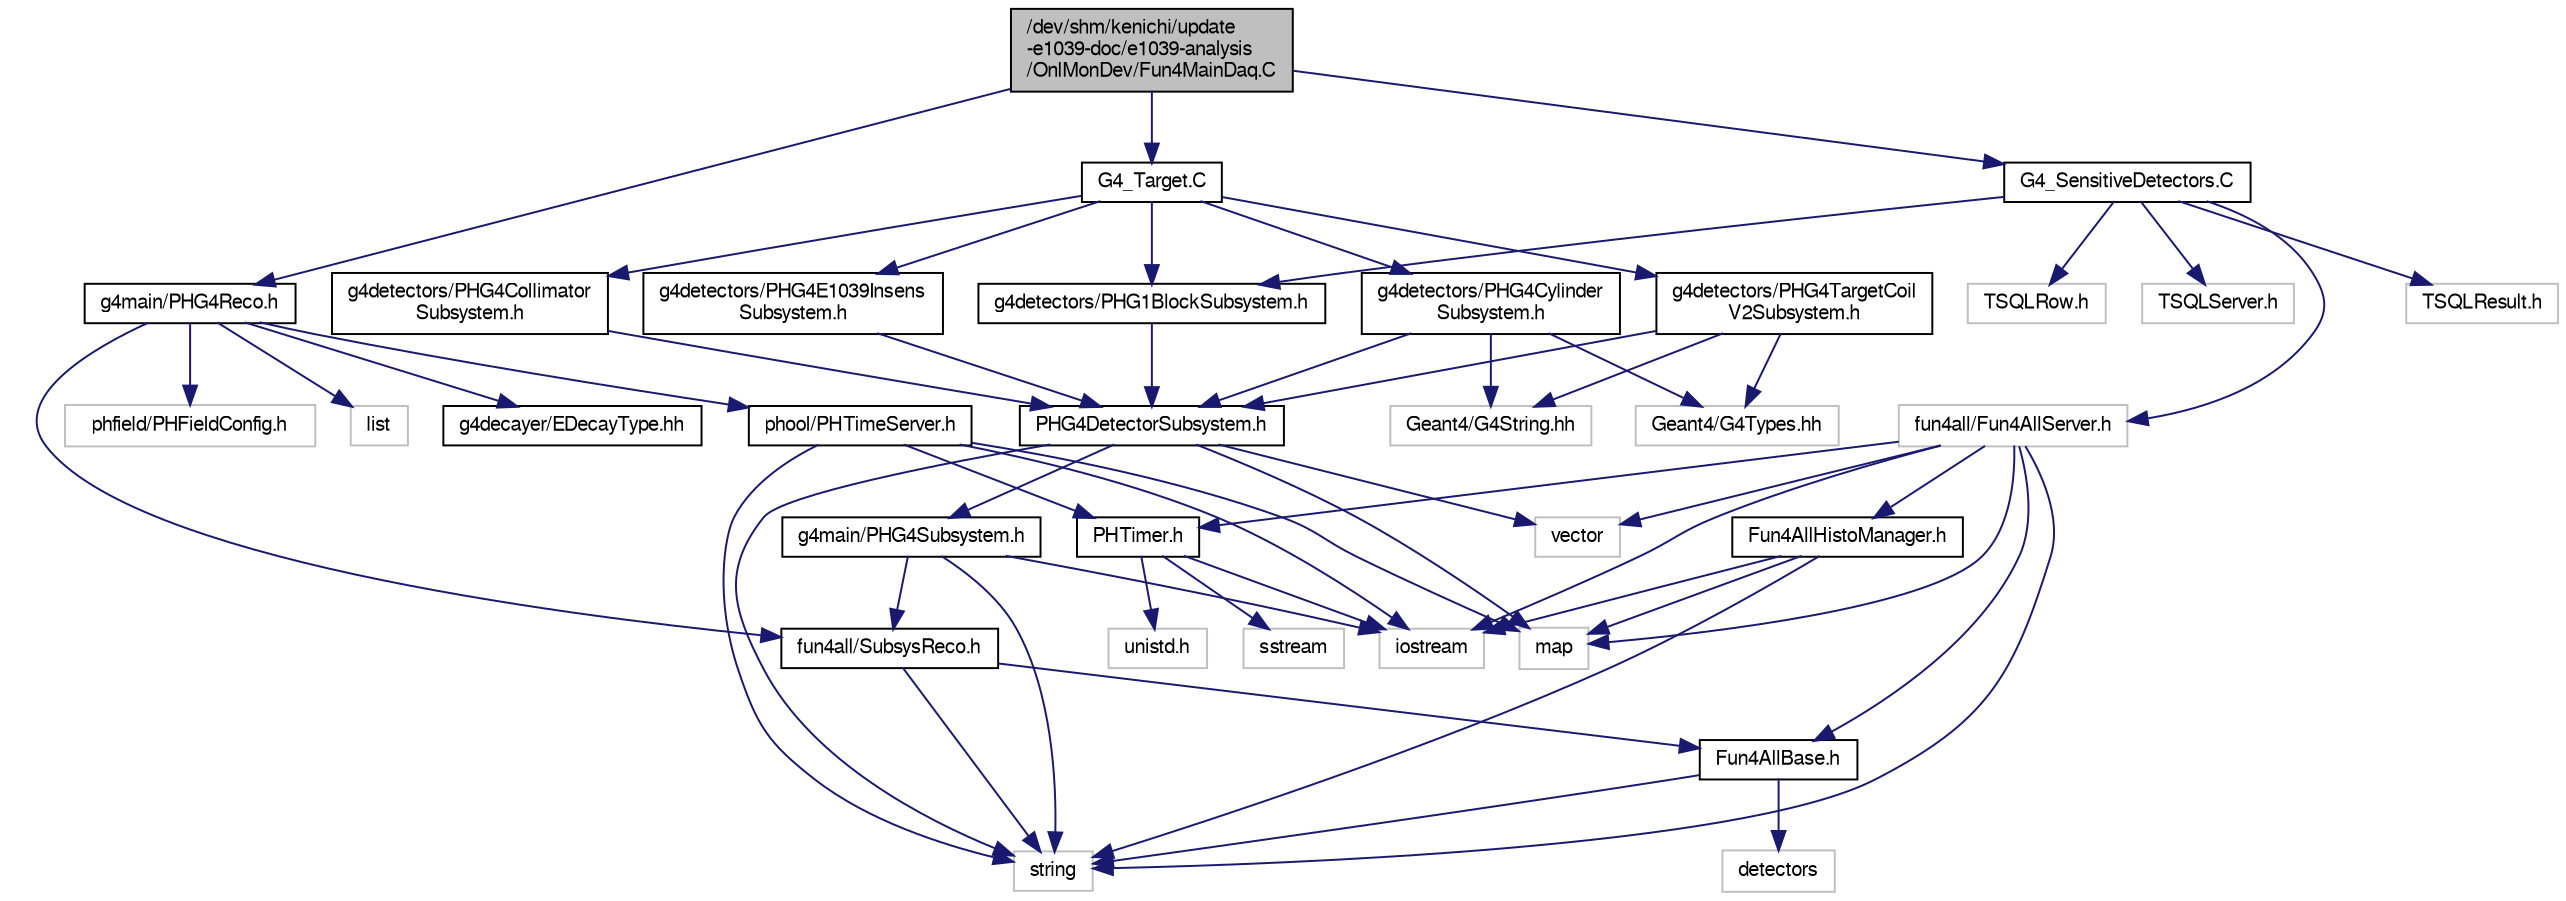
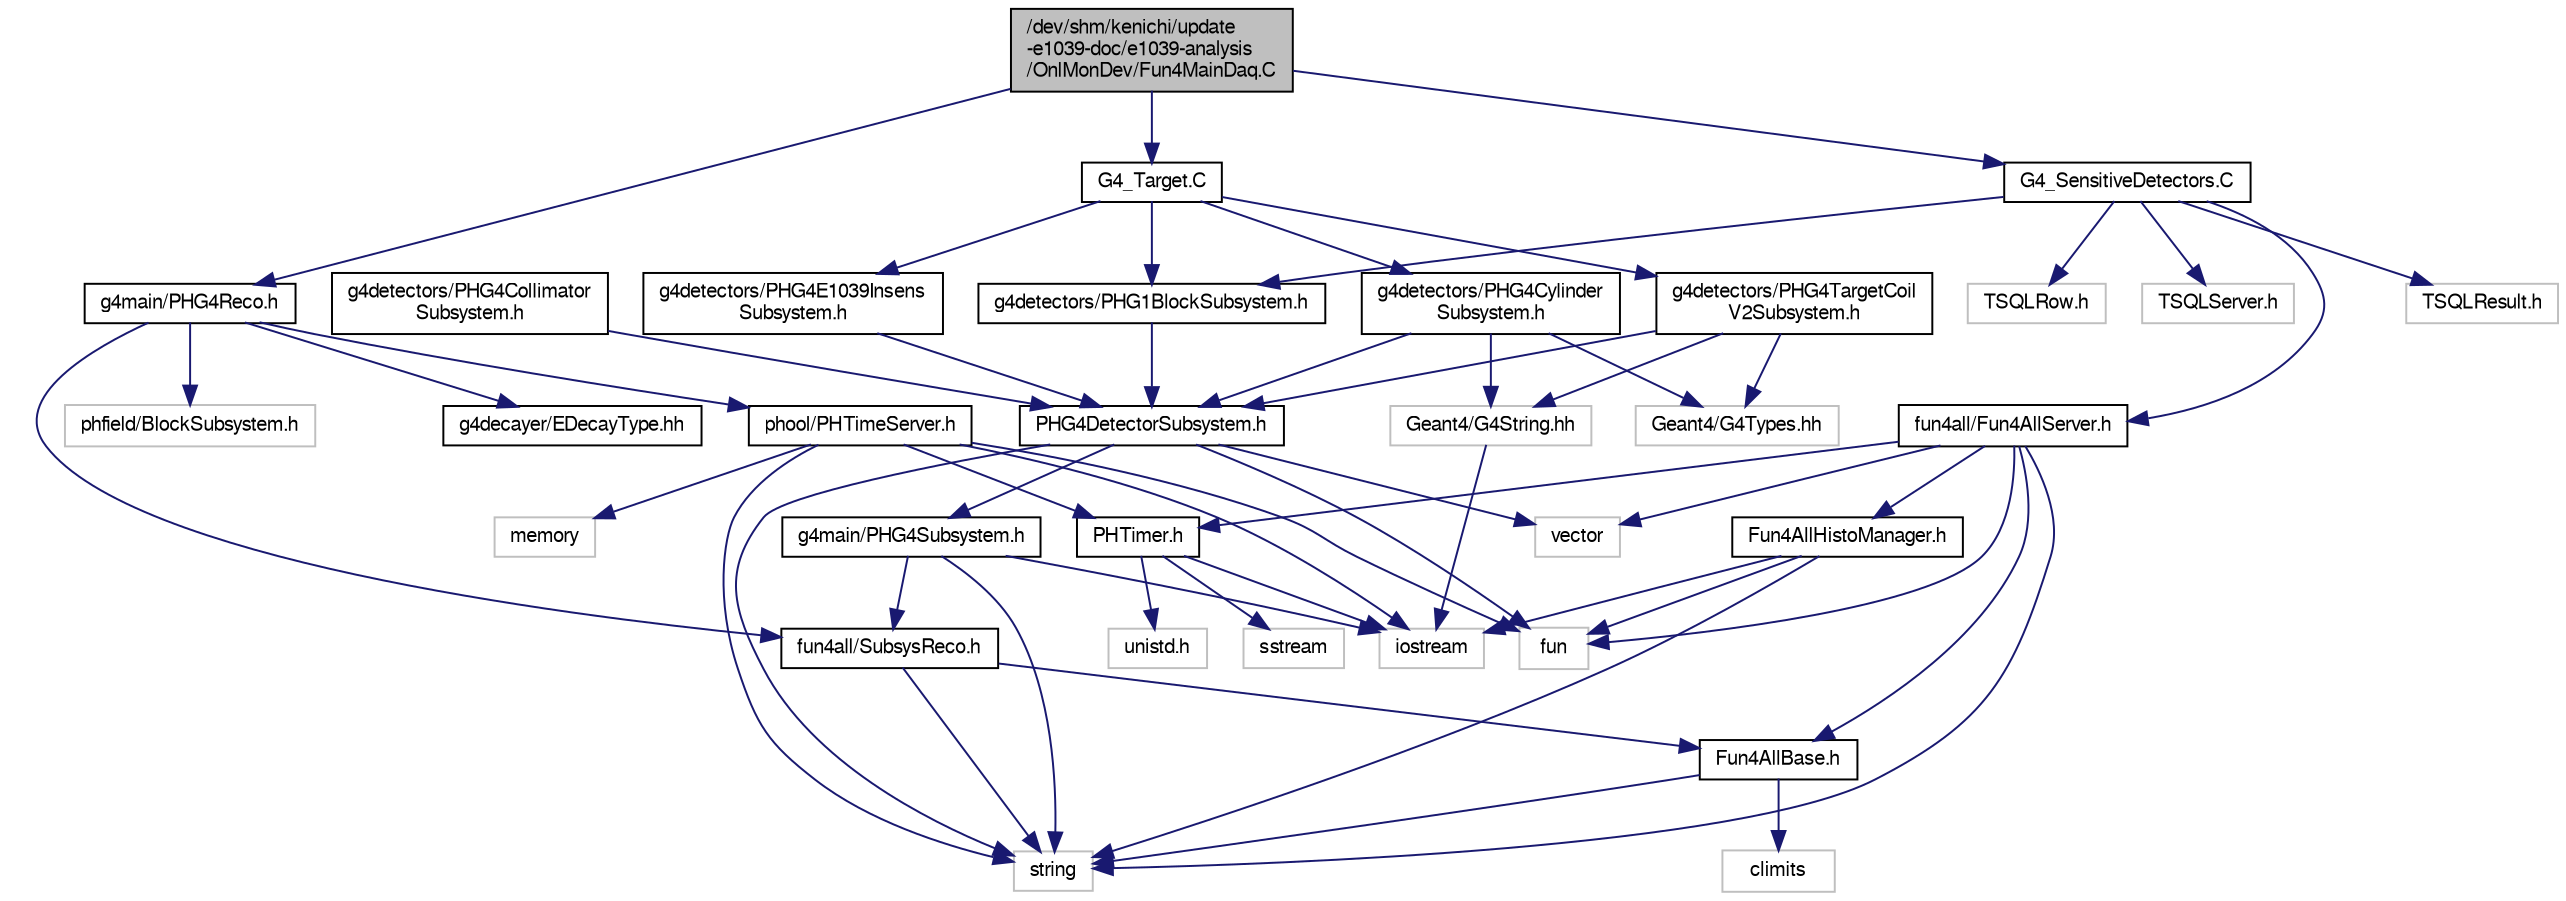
edge "G4_Target.C" -> "g4detectors/PHG4Collimator Subsystem.h": removed
node "phfield/PHFieldConfig.h": label "phfield/PHFieldConfig.h" -> "phfield/BlockSubsystem.h"
node "list": removed
node "fun4all/Fun4AllServer.h": color grey75 -> black
edge "fun4all/Fun4AllServer.h" -> "iostream": now "Geant4/G4String.hh" -> "iostream"
node "memory": added
node "map": label "map" -> "fun"
node "detectors": label "detectors" -> "climits"
